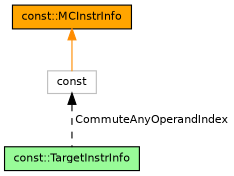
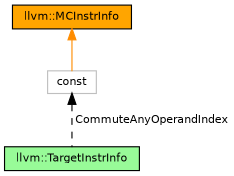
node "const::MCInstrInfo": label "const::MCInstrInfo" -> "llvm::MCInstrInfo"
node "const::TargetInstrInfo": label "const::TargetInstrInfo" -> "llvm::TargetInstrInfo"
